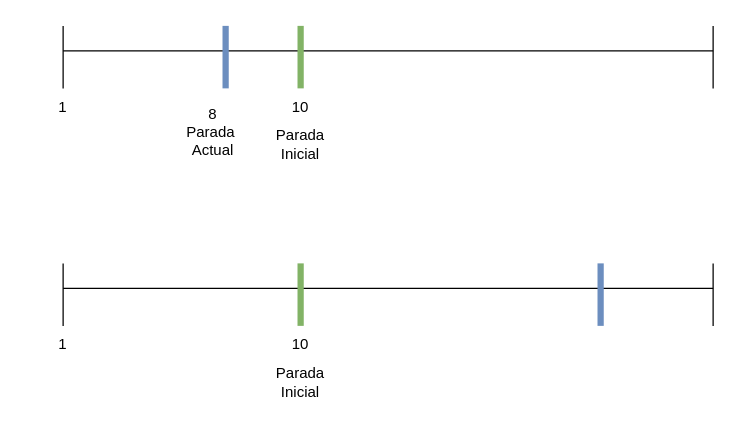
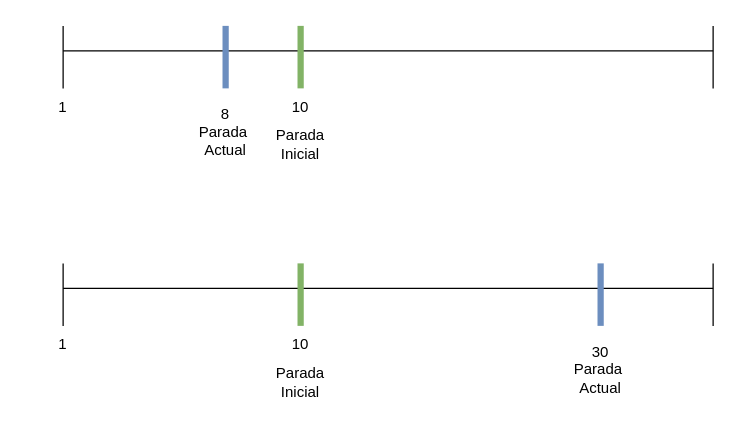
node "8 Parada Actual": moved (213, 132) -> (226, 132)
node "30 Parada Actual": added
